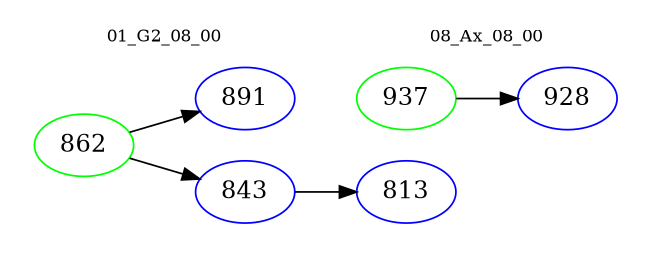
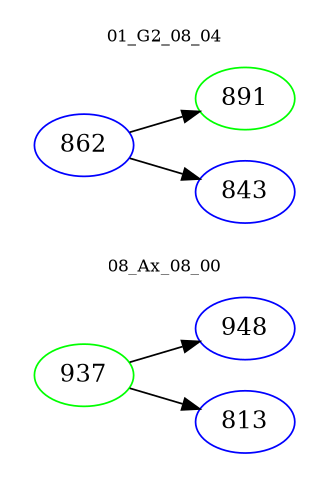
cluster "01_G2_08_00": label "01_G2_08_00" -> "01_G2_08_04"
node "891": color blue -> green
node "928": label "928" -> "948"
node "862": color green -> blue
edge "843" -> "813": now "937" -> "813"
